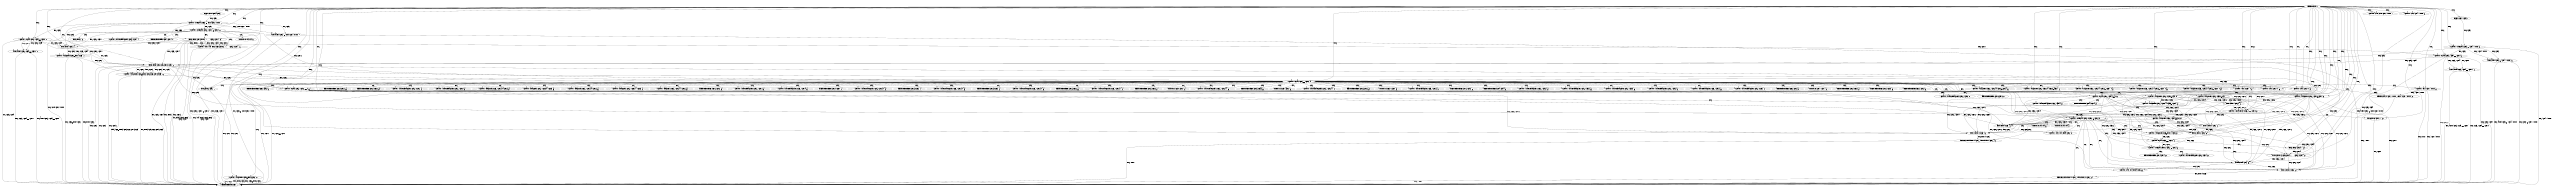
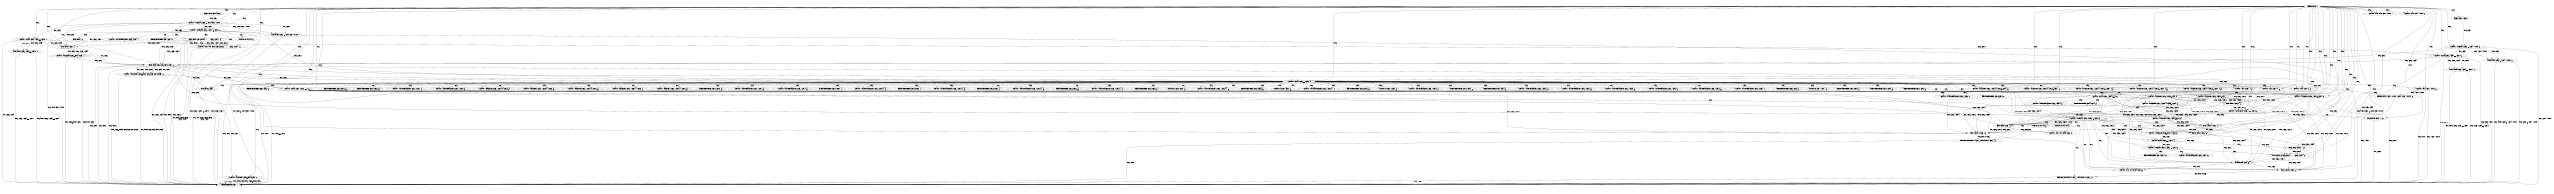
edge "(<operator>.notEquals,VAR3->VAR11 != VAR12)" -> "(<operator>.assignment,VAR8=FUN5(VAR3,VAR6,VAR15,VAR5))": now "(<operator>.notEquals,VAR3->VAR11 != VAR12)" -> "(FUN5,FUN5(VAR3,VAR6,VAR15,VAR5))"
edge "(<operator>.assignment,VAR6->VAR18=2592)" -> "(<operator>.assignment,VAR6->VAR22[0].VAR23=VAR24)": now "(<operator>.assignment,VAR6->VAR18=2592)" -> "(FUN11,FUN11(VAR6))"
